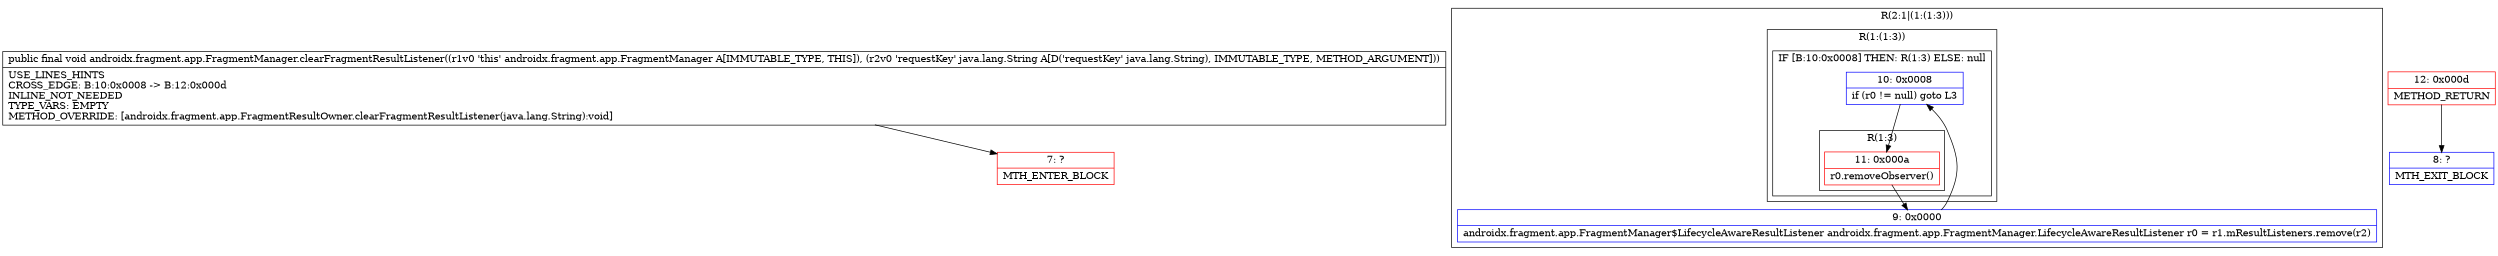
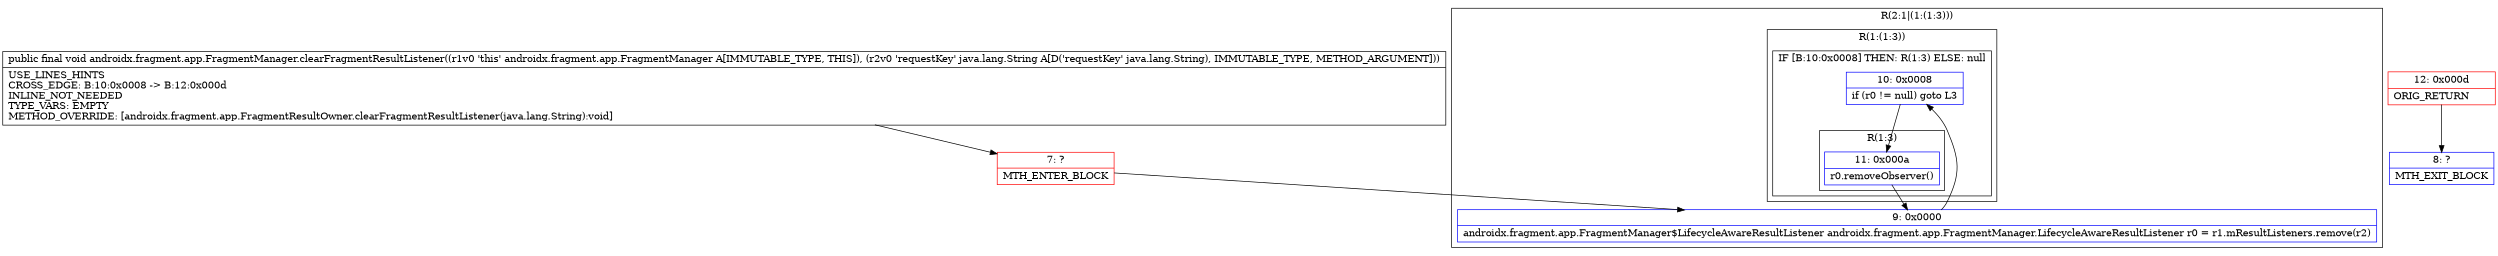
node "12: 0x000d": text "METHOD_RETURN" -> "ORIG_RETURN"
node "11: 0x000a": color red -> blue
edge "7: ?" -> "9: 0x0000": added
